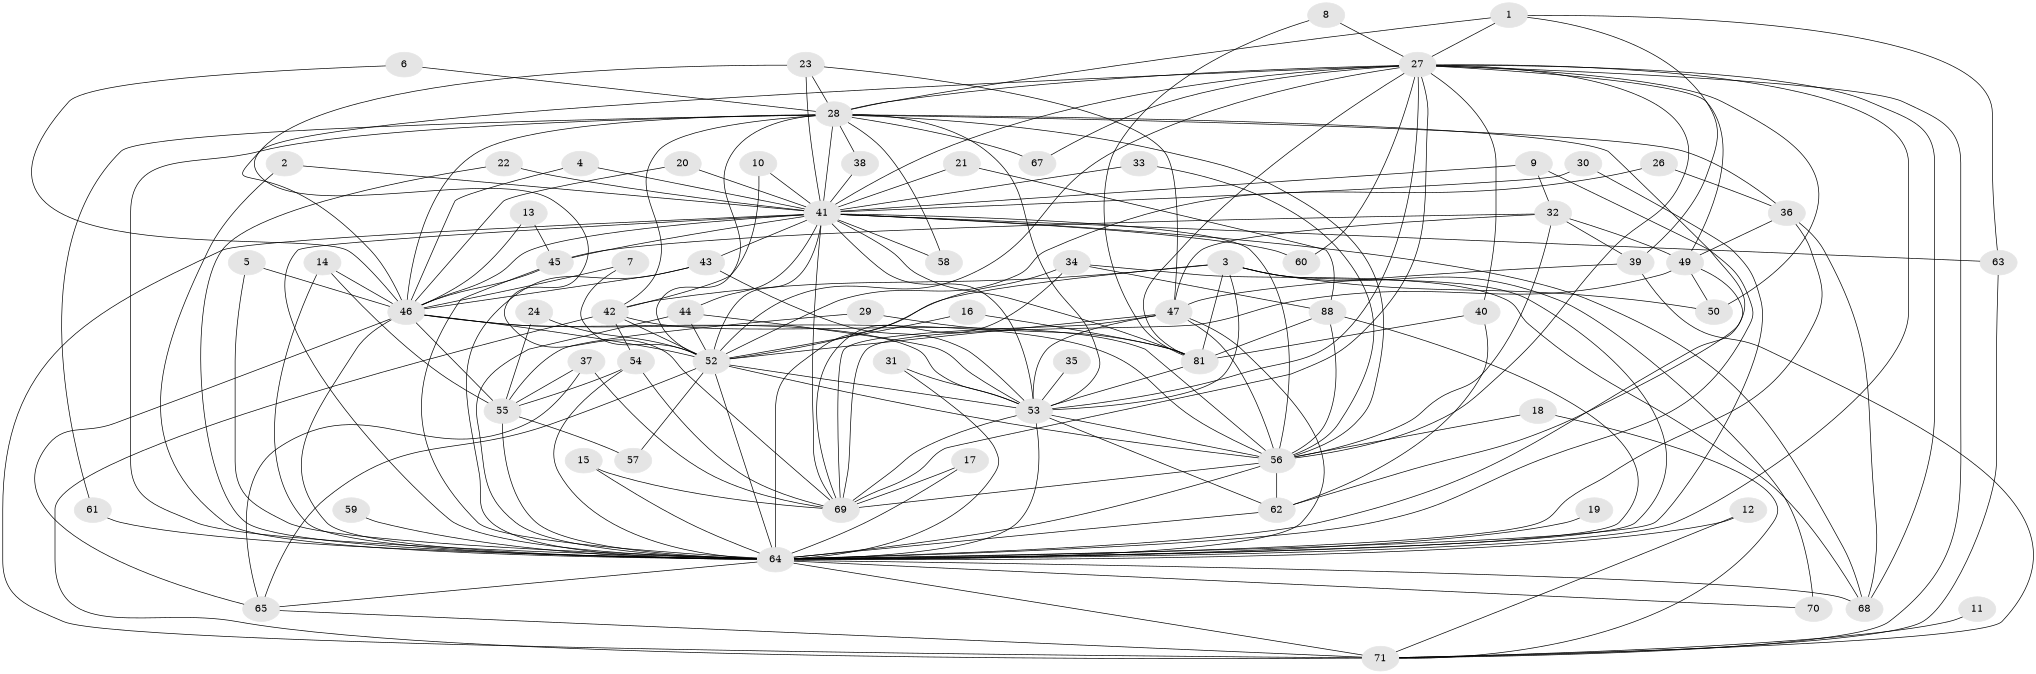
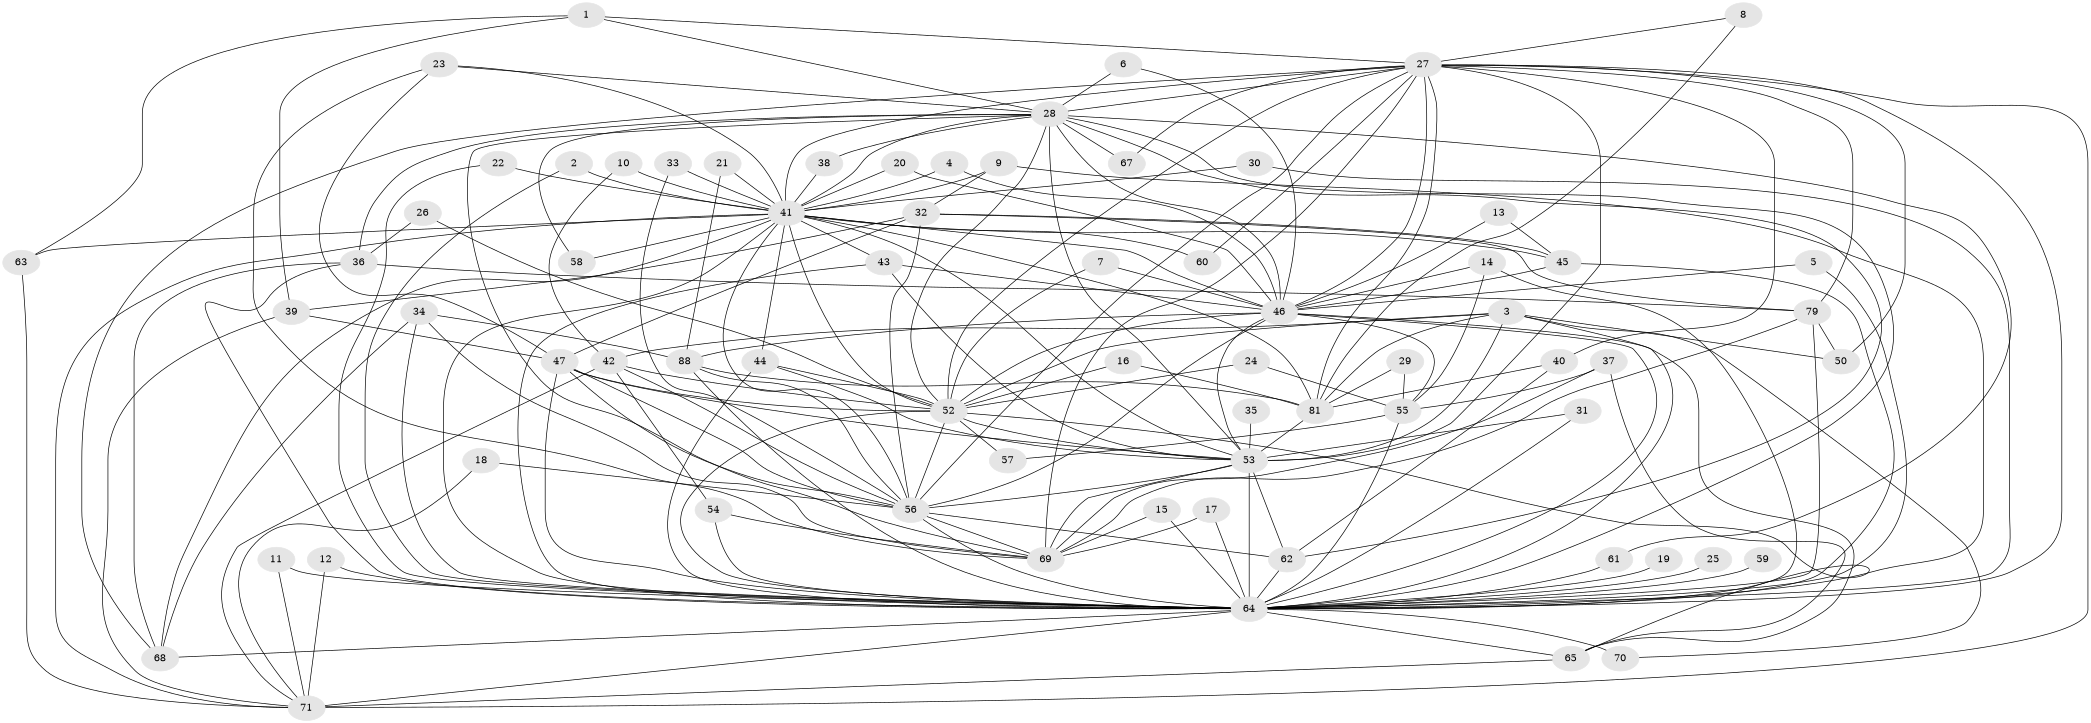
edge "28" -- "42": removed
node "49": label "49" -> "79"
edge "46" -- "88": added
edge "41" -- "69": removed
edge "54" -- "55": removed
node "25": added
edge "11" -- "64": added
